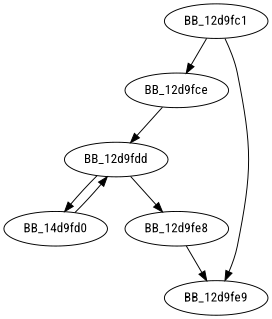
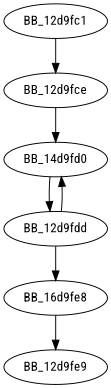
edge "BB_12d9fce" -> "BB_12d9fdd": now "BB_12d9fce" -> "BB_14d9fd0"
edge "BB_12d9fc1" -> "BB_12d9fe9": removed
node "BB_12d9fe8": label "BB_12d9fe8" -> "BB_16d9fe8"
